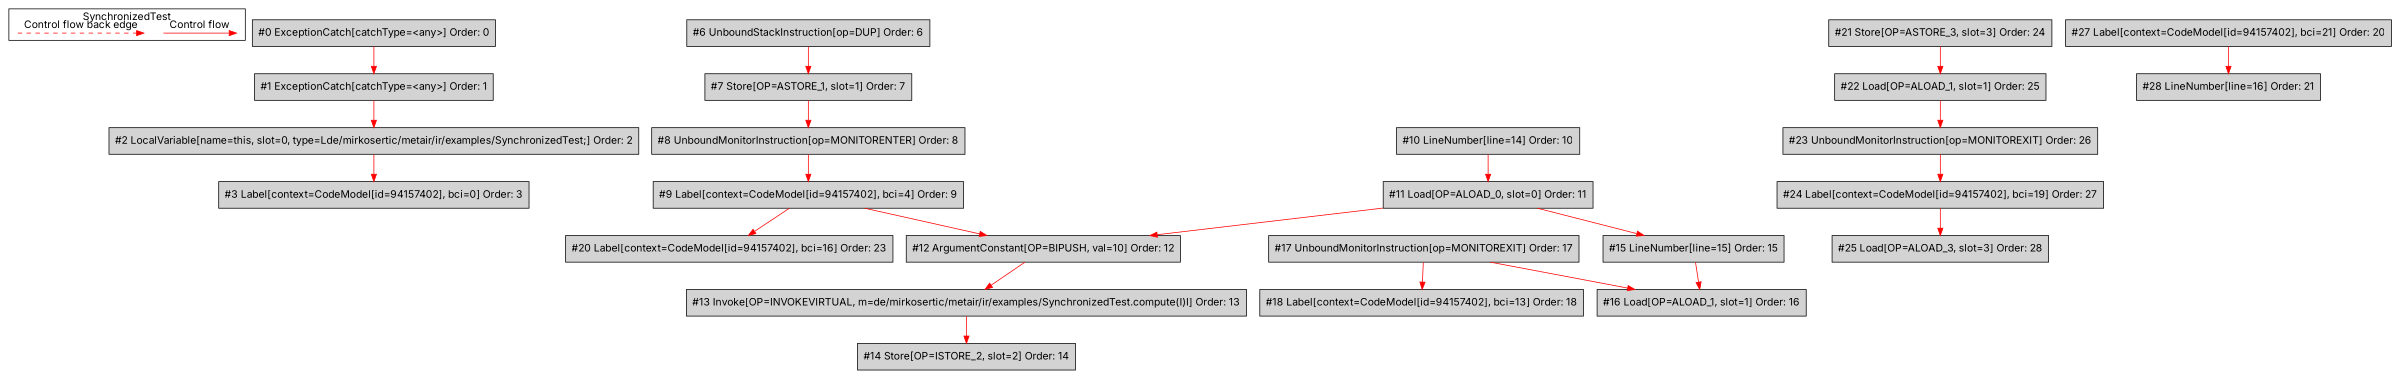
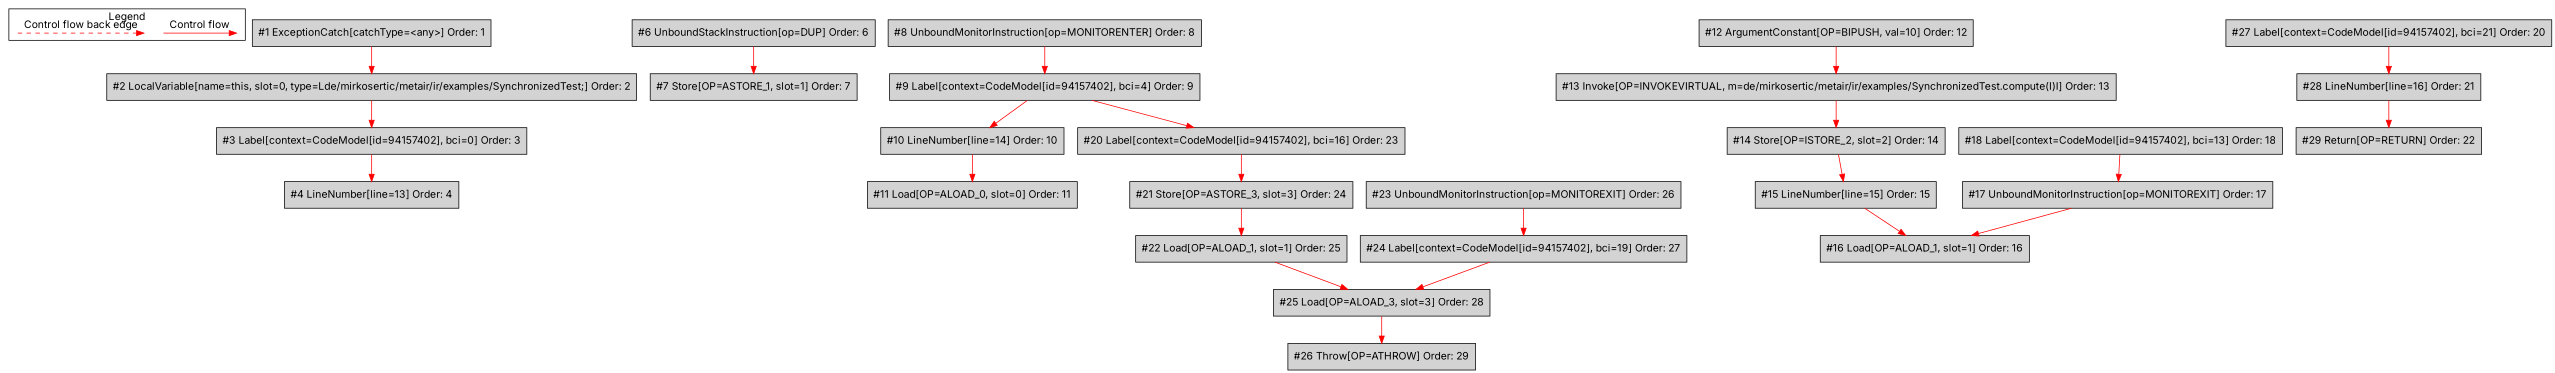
cluster "SynchronizedTest": label "SynchronizedTest" -> "Legend"
node "#0 ExceptionCatch[catchType=<any>] Order: 0": removed
edge "#7 Store[OP=ASTORE_1, slot=1] Order: 7" -> "#8 UnboundMonitorInstruction[op=MONITORENTER] Order: 8": removed
edge "#22 Load[OP=ALOAD_1, slot=1] Order: 25" -> "#23 UnboundMonitorInstruction[op=MONITOREXIT] Order: 26": now "#22 Load[OP=ALOAD_1, slot=1] Order: 25" -> "#25 Load[OP=ALOAD_3, slot=3] Order: 28"
node "#29 Return[OP=RETURN] Order: 22": added
edge "#20 Label[context=CodeModel[id=94157402], bci=16] Order: 23" -> "#21 Store[OP=ASTORE_3, slot=3] Order: 24": added
node "#4 LineNumber[line=13] Order: 4": added
edge "#9 Label[context=CodeModel[id=94157402], bci=4] Order: 9" -> "#12 ArgumentConstant[OP=BIPUSH, val=10] Order: 12": now "#9 Label[context=CodeModel[id=94157402], bci=4] Order: 9" -> "#10 LineNumber[line=14] Order: 10"
edge "#11 Load[OP=ALOAD_0, slot=0] Order: 11" -> "#12 ArgumentConstant[OP=BIPUSH, val=10] Order: 12": removed
edge "#11 Load[OP=ALOAD_0, slot=0] Order: 11" -> "#15 LineNumber[line=15] Order: 15": now "#14 Store[OP=ISTORE_2, slot=2] Order: 14" -> "#15 LineNumber[line=15] Order: 15"
edge "#17 UnboundMonitorInstruction[op=MONITOREXIT] Order: 17" -> "#18 Label[context=CodeModel[id=94157402], bci=13] Order: 18": reversed
node "#26 Throw[OP=ATHROW] Order: 29": added
